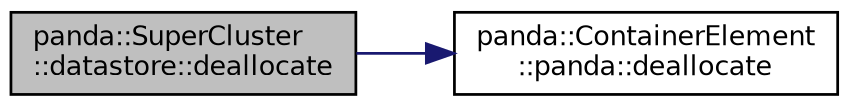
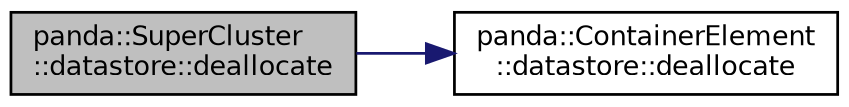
node "panda::ContainerElement ::panda::deallocate": label "panda::ContainerElement ::panda::deallocate" -> "panda::ContainerElement ::datastore::deallocate"
